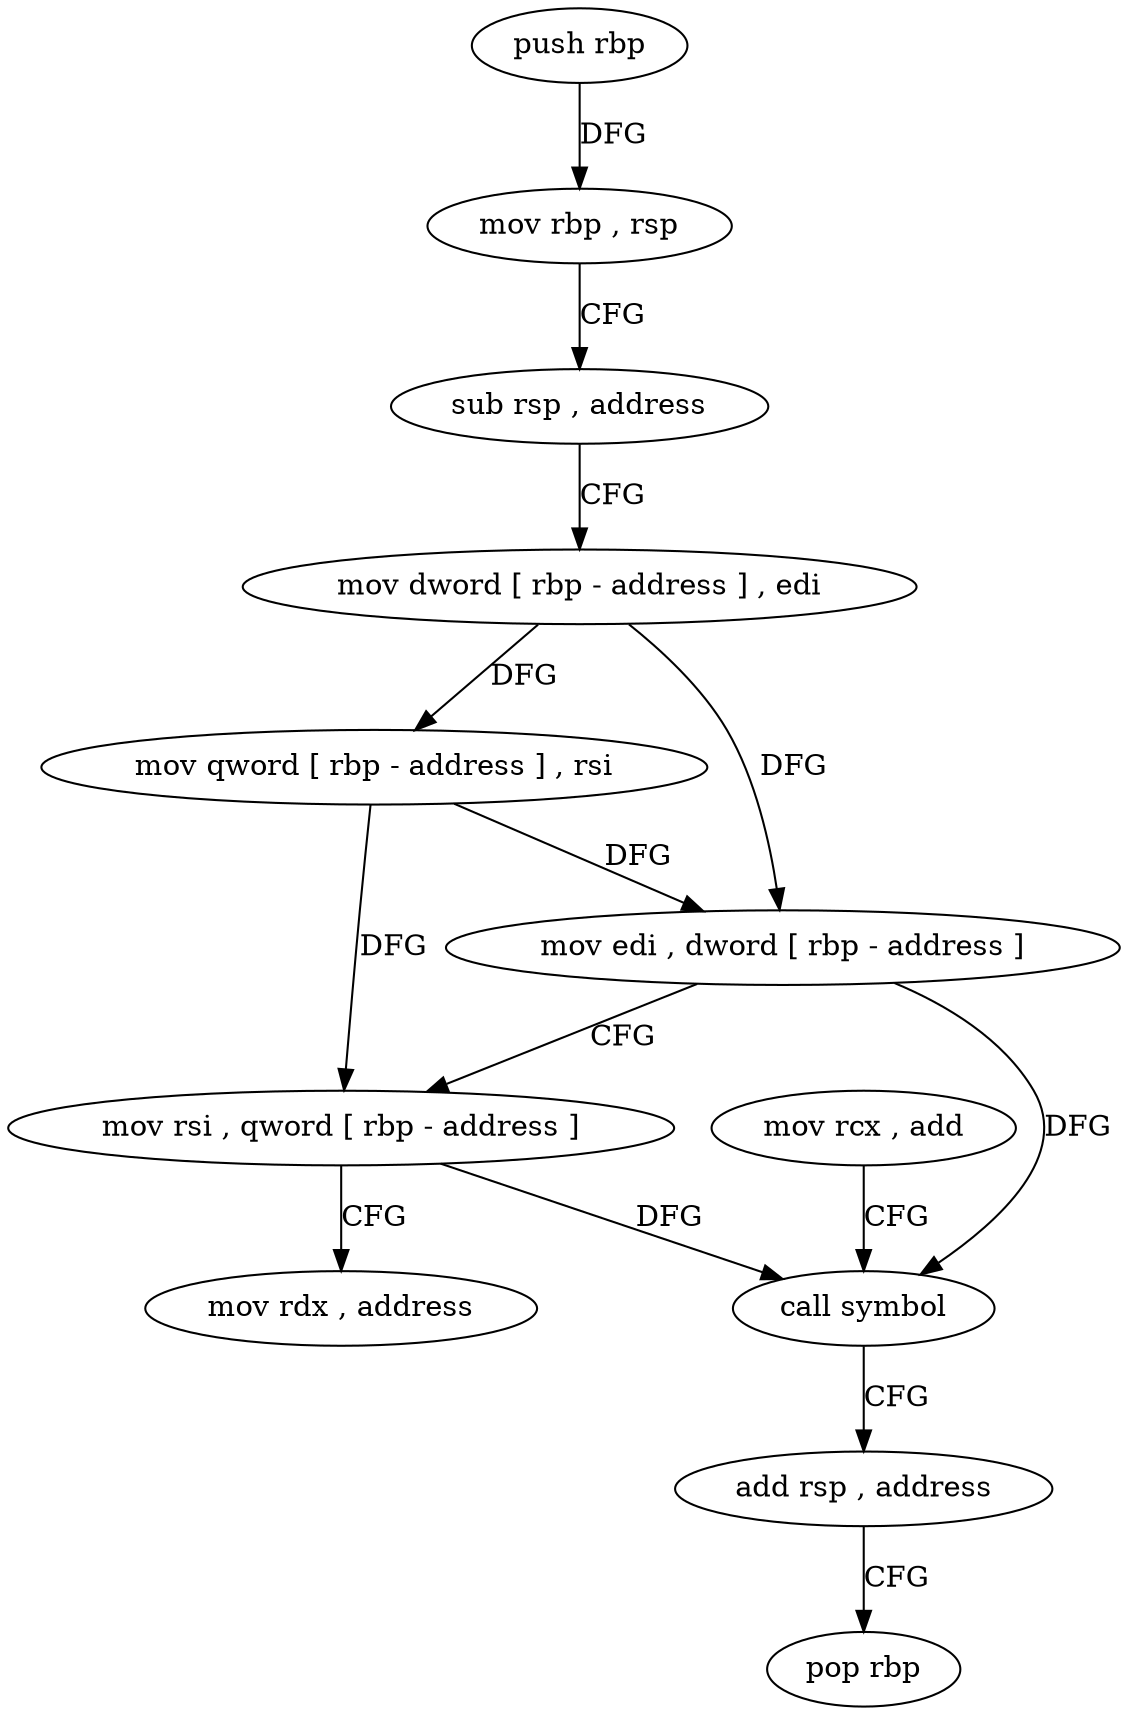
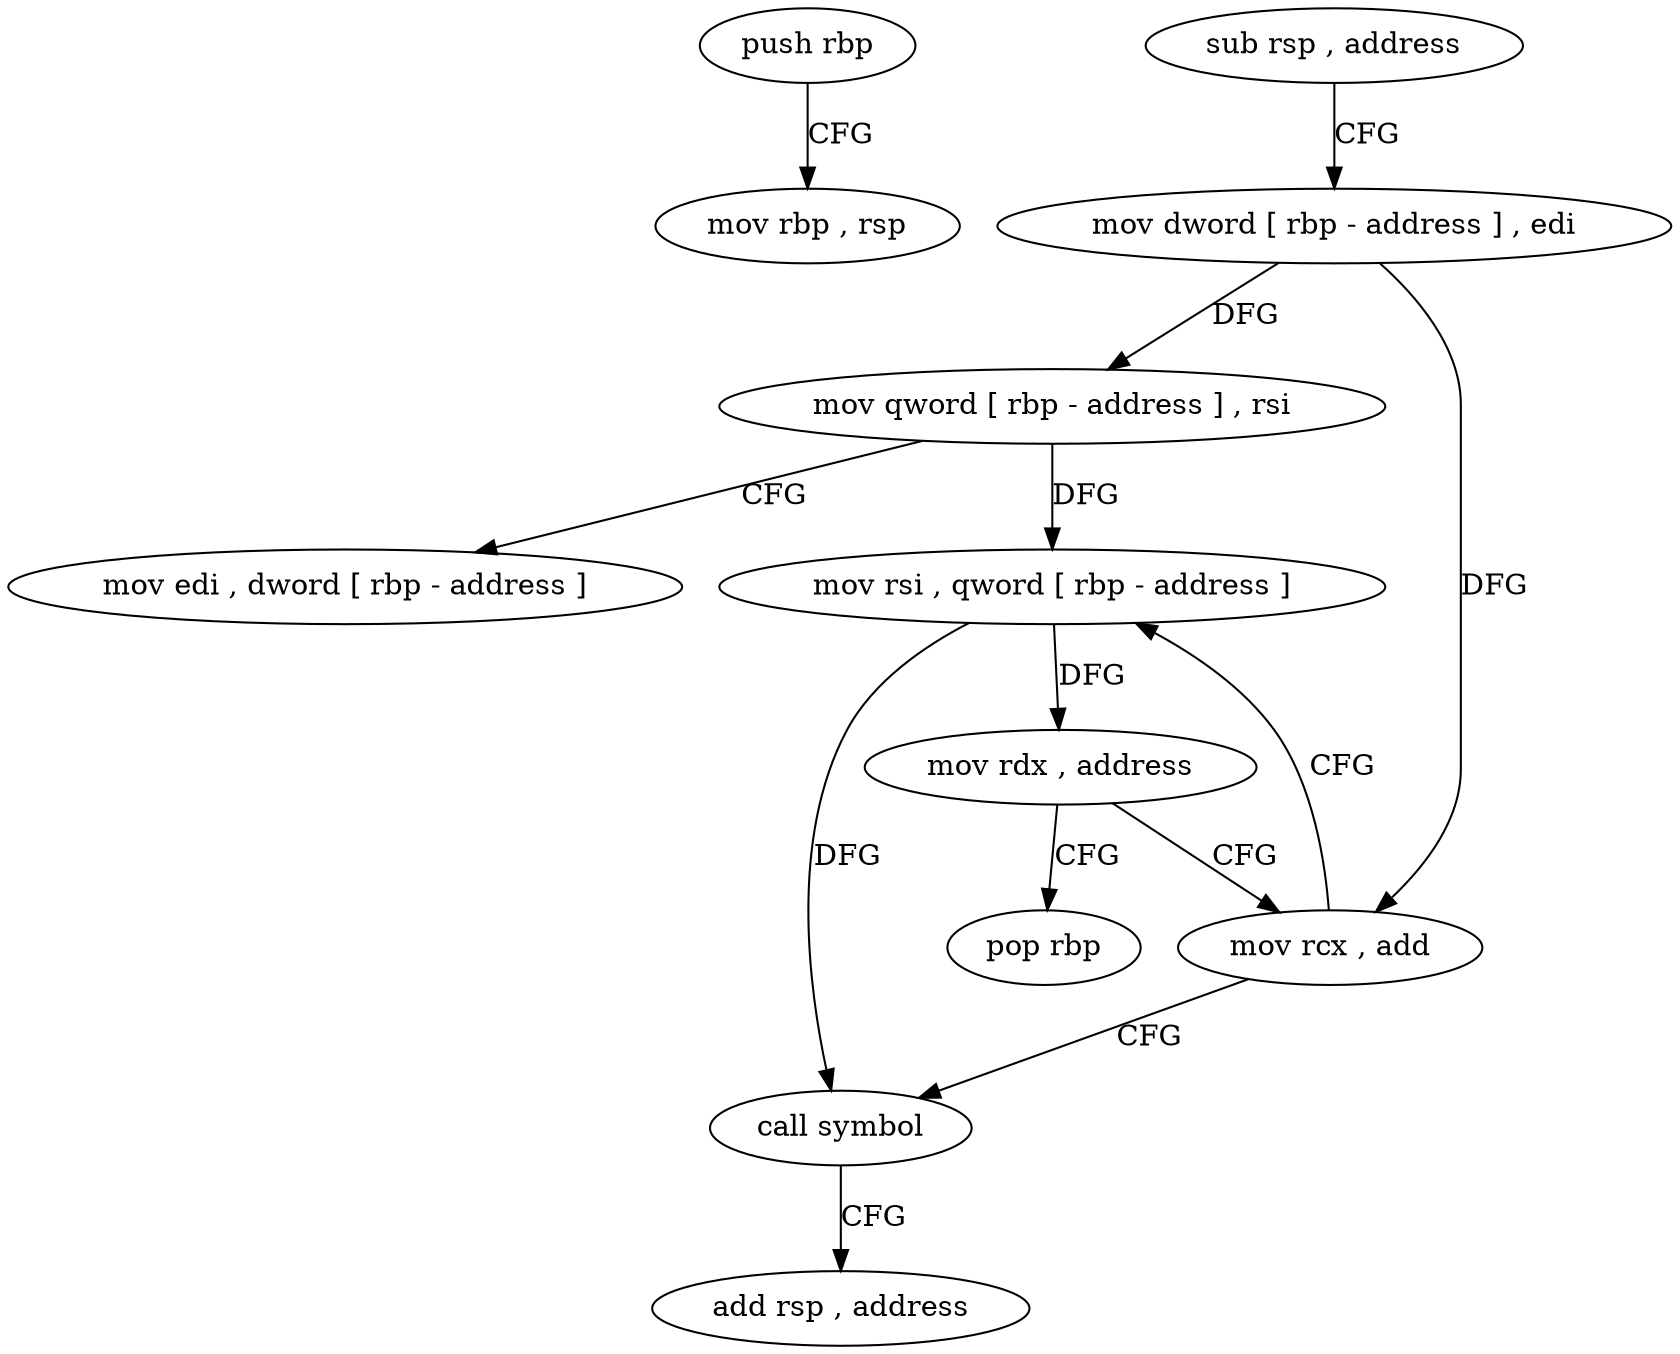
edge "push rbp" -> "mov rbp , rsp": label "DFG" -> "CFG"
edge "mov rbp , rsp" -> "sub rsp , address": removed, label "CFG"
edge "mov dword [ rbp - address ] , edi" -> "mov edi , dword [ rbp - address ]": now "mov dword [ rbp - address ] , edi" -> "mov rcx , add"
edge "mov rdx , address" -> "mov rcx , add": added, label "CFG"
edge "mov qword [ rbp - address ] , rsi" -> "mov edi , dword [ rbp - address ]": label "DFG" -> "CFG"
edge "mov edi , dword [ rbp - address ]" -> "mov rsi , qword [ rbp - address ]": now "mov rcx , add" -> "mov rsi , qword [ rbp - address ]"
edge "mov edi , dword [ rbp - address ]" -> "call symbol": removed, label "DFG"
edge "mov rsi , qword [ rbp - address ]" -> "mov rdx , address": label "CFG" -> "DFG"
edge "add rsp , address" -> "pop rbp": now "mov rdx , address" -> "pop rbp"
